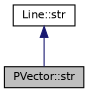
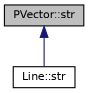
edge "PVector::str" -> "Line::str": reversed
